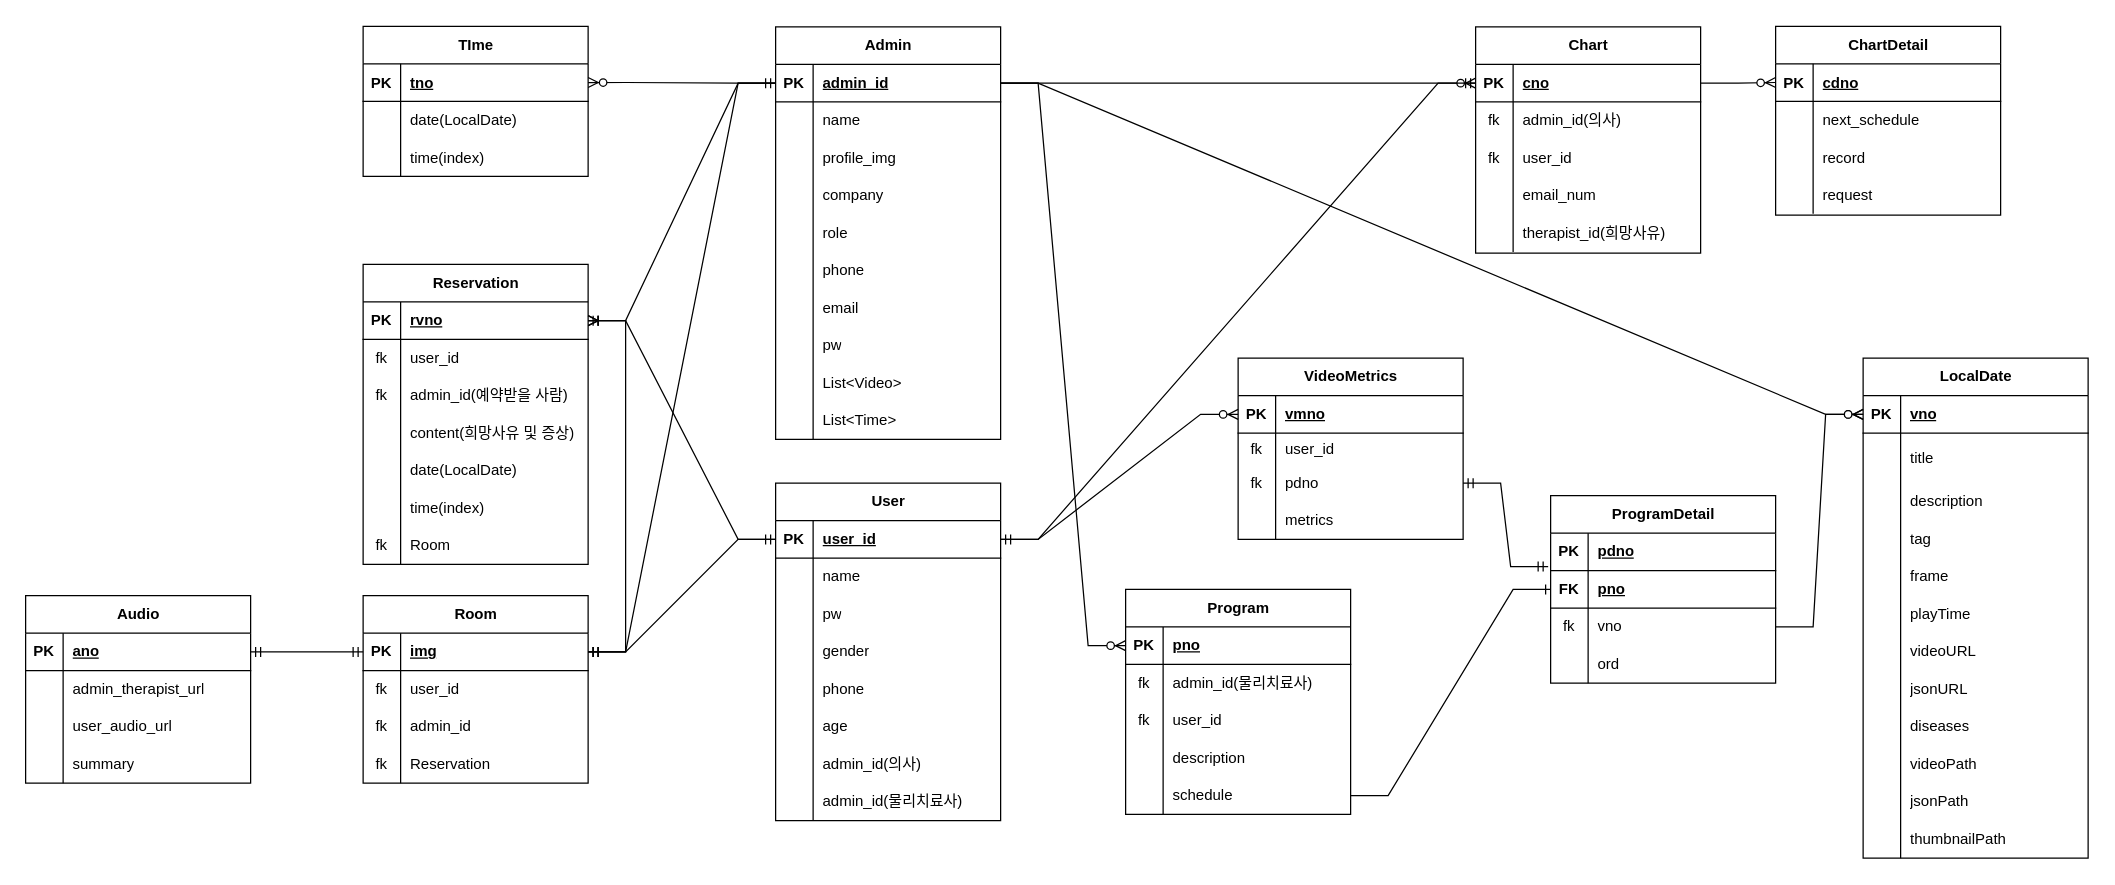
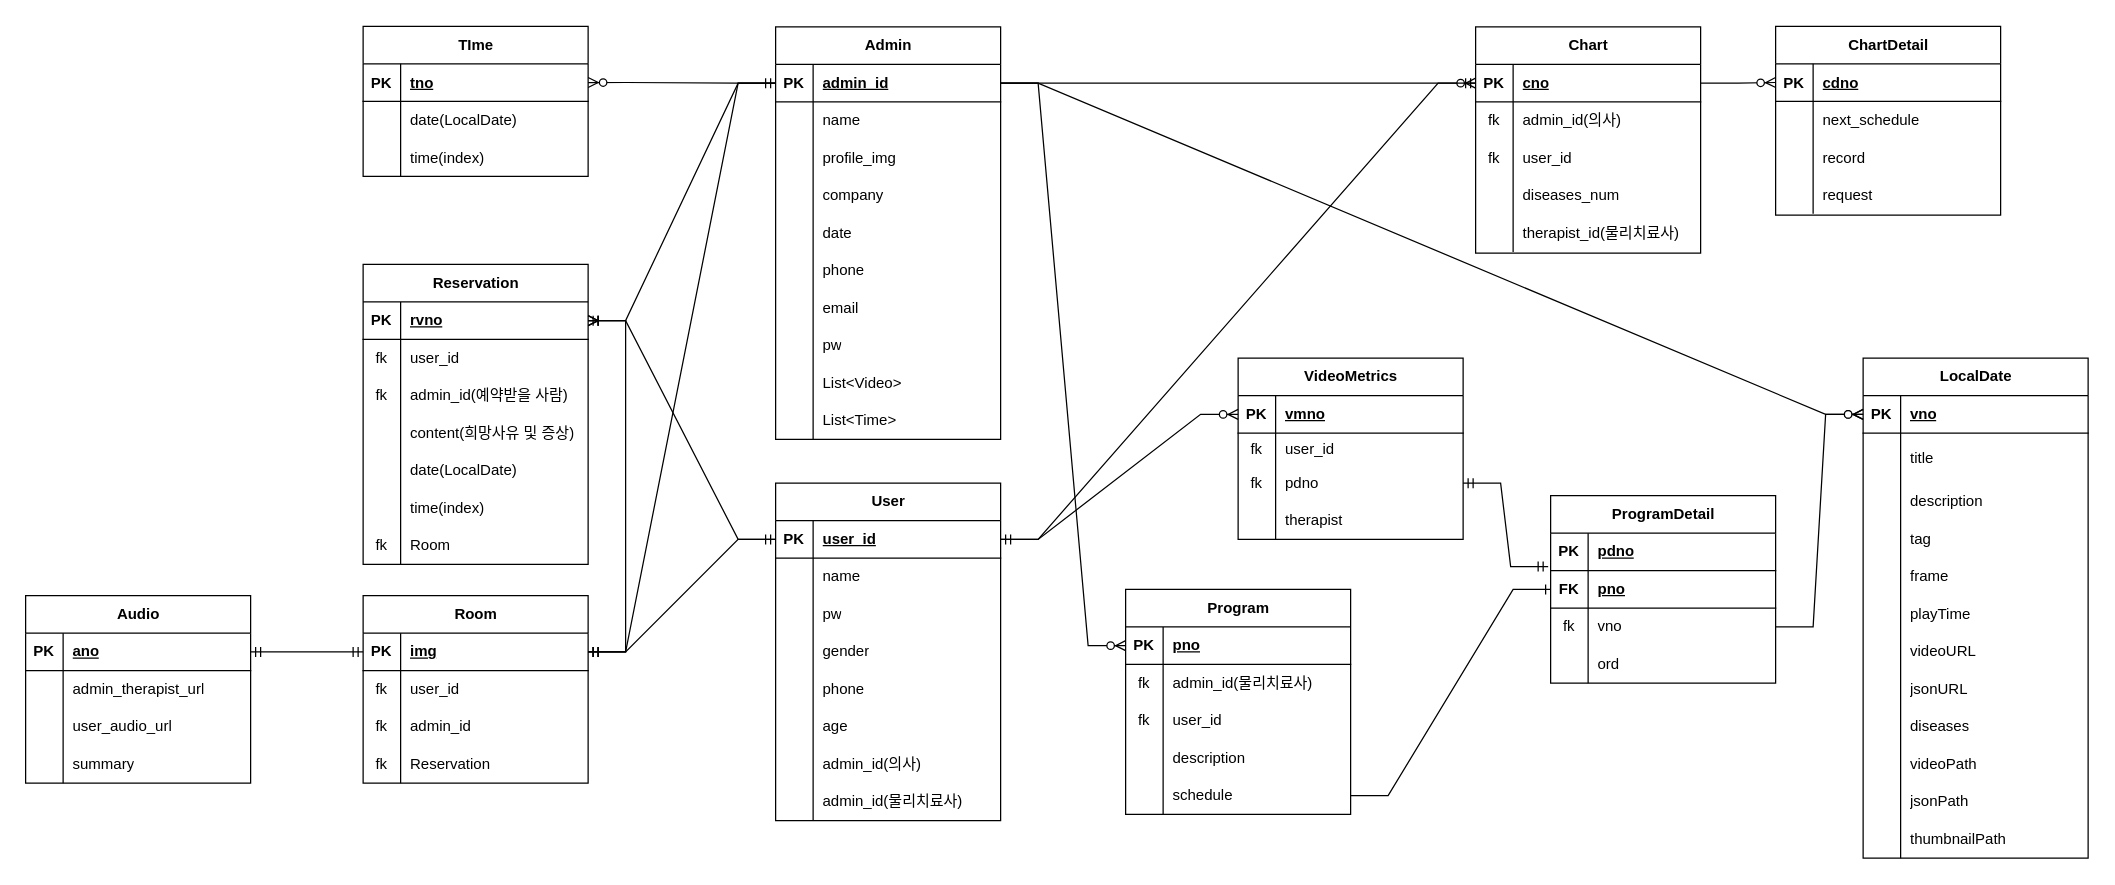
node "email_num": label "email_num" -> "diseases_num"
node "role": label "role" -> "date"
node "therapist_id(희망사유)": label "therapist_id(희망사유)" -> "therapist_id(물리치료사)"
node "metrics": label "metrics" -> "therapist"
